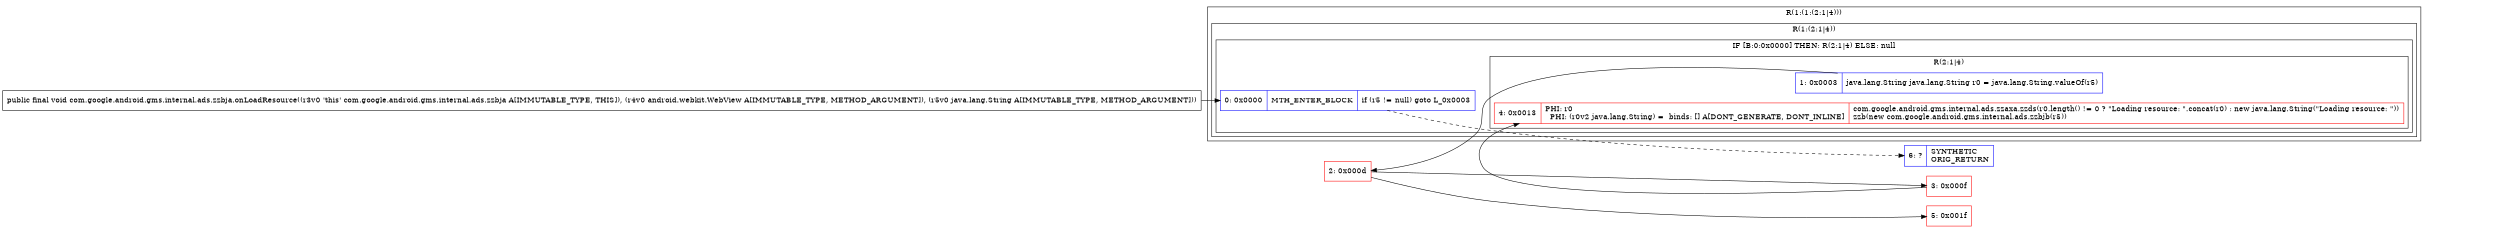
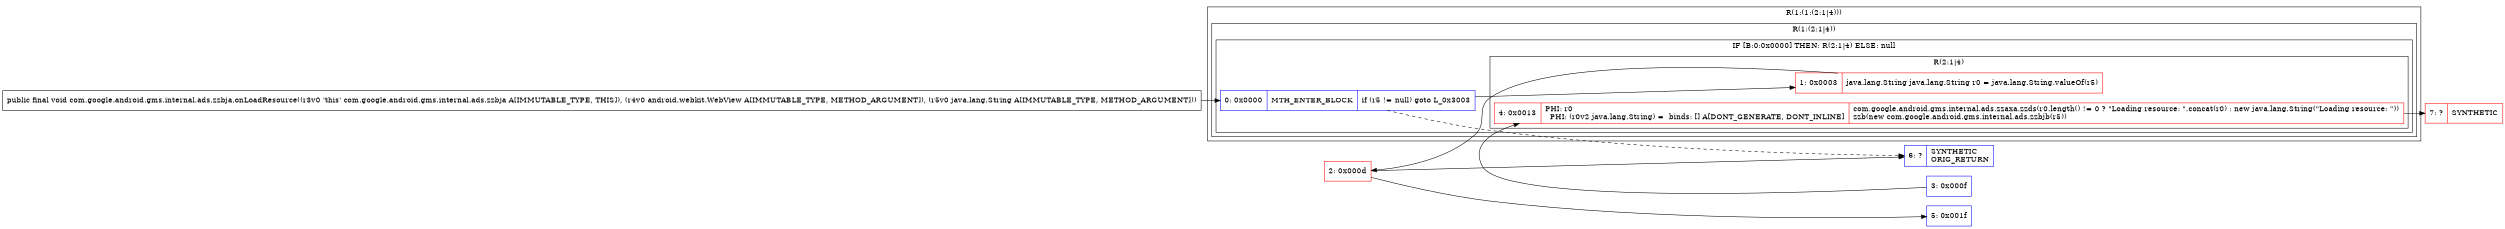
node "1: 0x0003": color blue -> red
edge "0: 0x0000" -> "1: 0x0003": added
node "0: 0x0000": text "if (r5 != null) goto L_0x0003" -> "if (r5 != null) goto L_0x3003"
node "7: ?": added
edge "2: 0x000d" -> "3: 0x000f": now "2: 0x000d" -> "6: ?"
node "3: 0x000f": color red -> blue
node "5: 0x001f": color red -> blue
